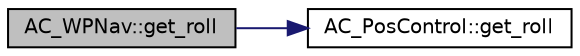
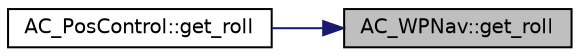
edge "AC_WPNav::get_roll" -> "AC_PosControl::get_roll": reversed
